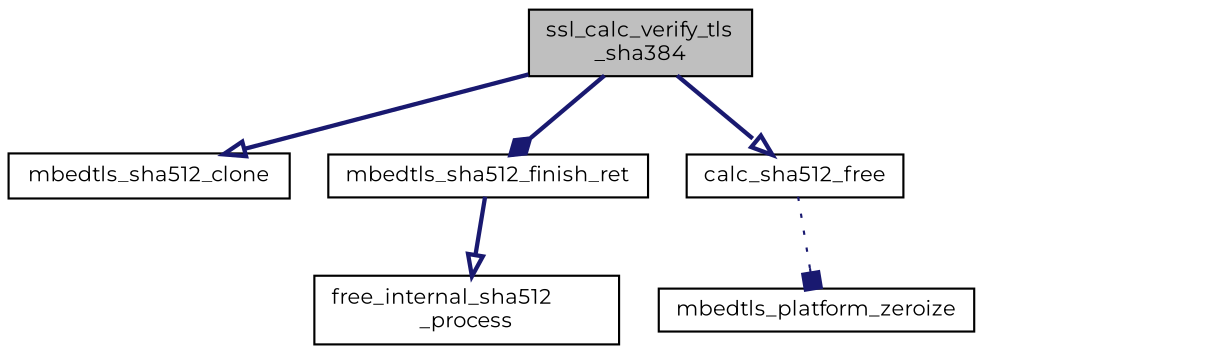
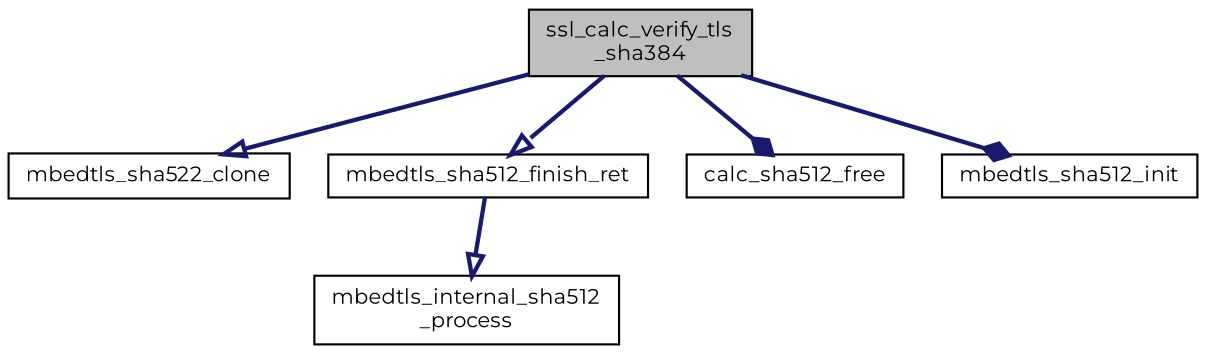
edge "ssl_calc_verify_tls _sha384" -> "mbedtls_sha512_finish_ret": arrowhead diamond -> onormal
edge "ssl_calc_verify_tls _sha384" -> "calc_sha512_free": arrowhead onormal -> diamond
node "mbedtls_sha512_clone": label "mbedtls_sha512_clone" -> "mbedtls_sha522_clone"
node "mbedtls_sha512_init": added
node "free_internal_sha512 _process": label "free_internal_sha512 _process" -> "mbedtls_internal_sha512 _process"
node "mbedtls_platform_zeroize": removed
